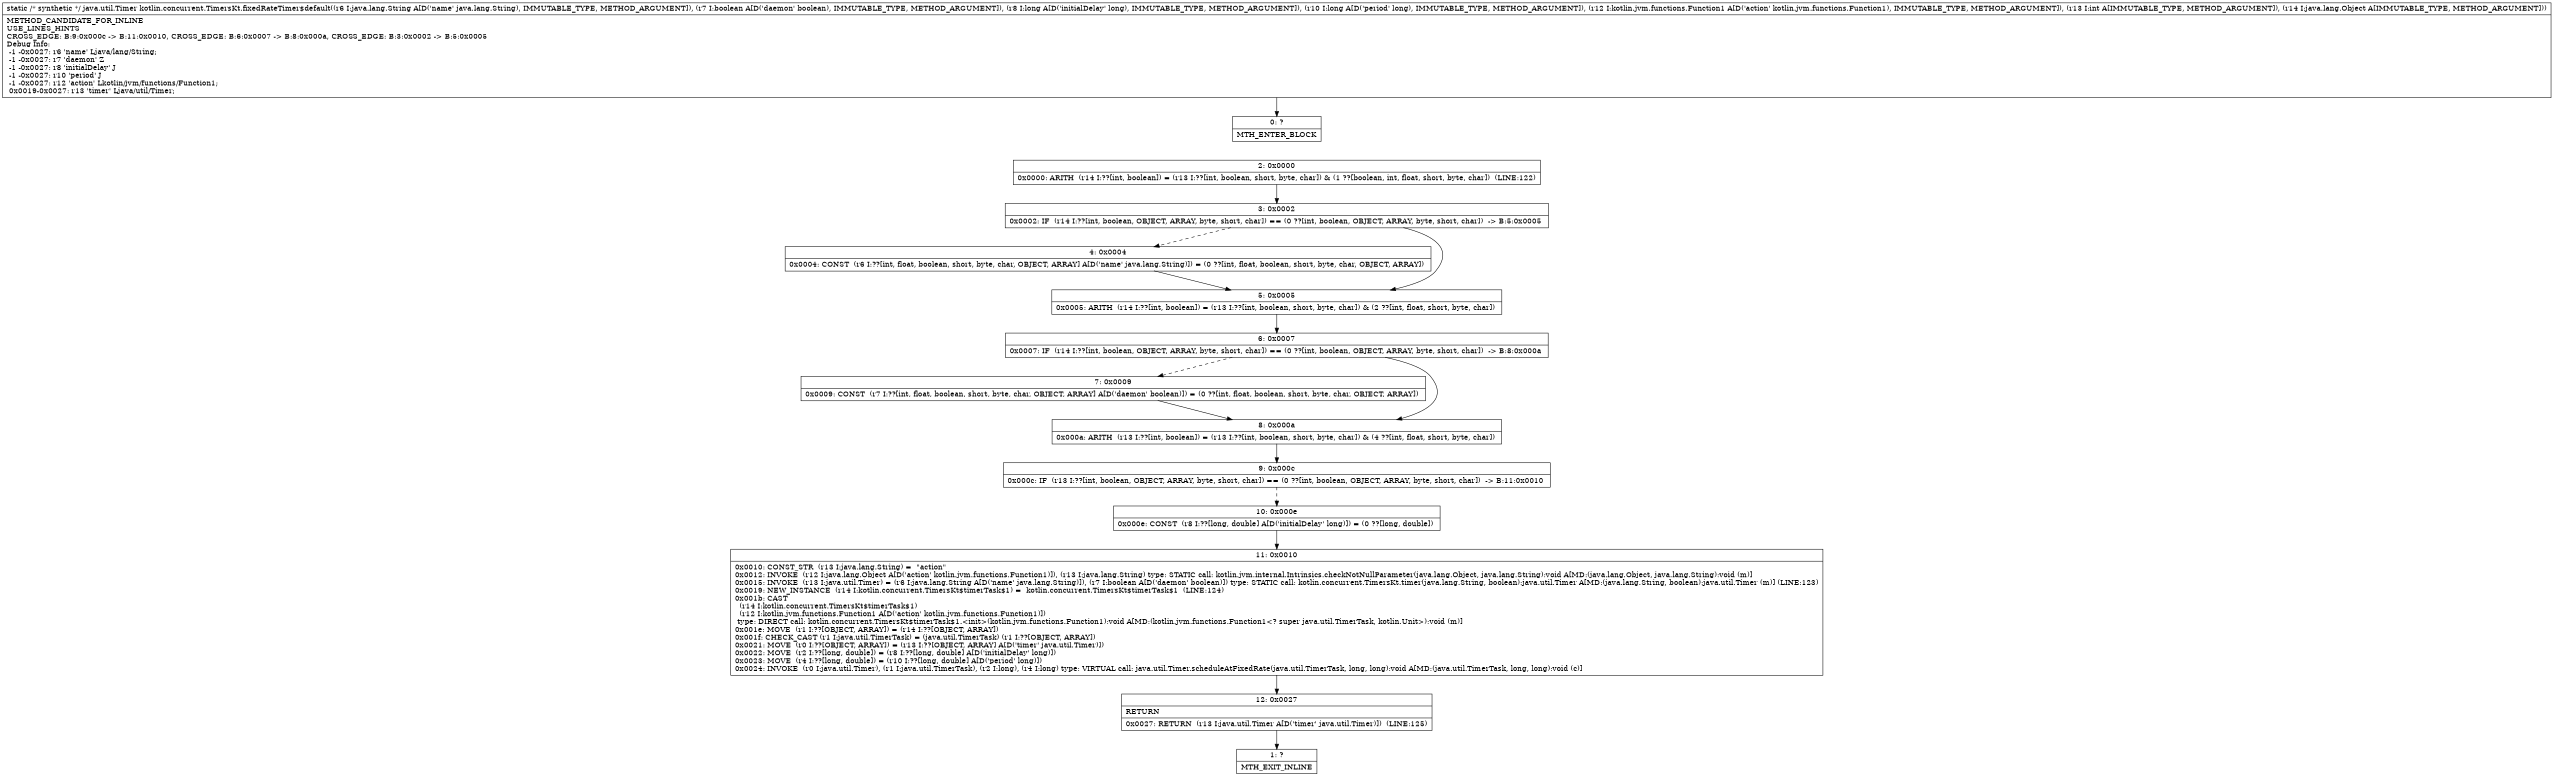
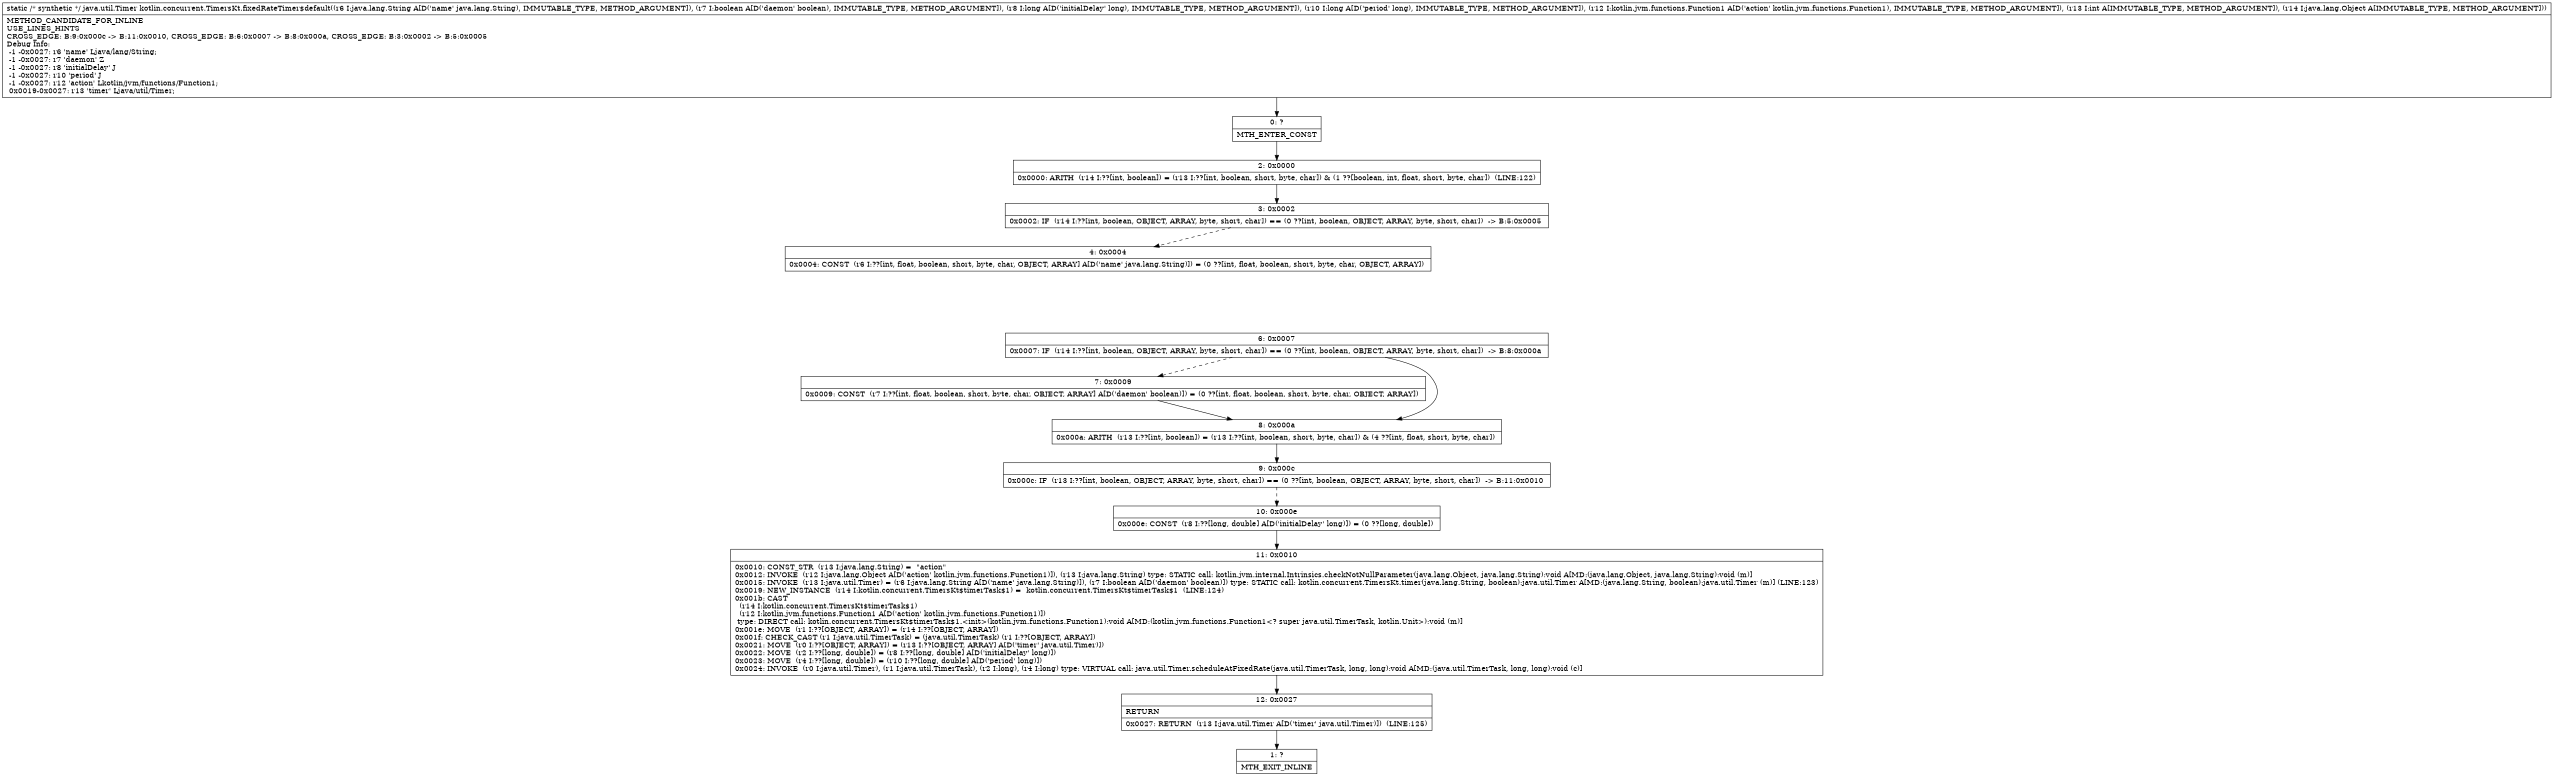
node "0: ?": text "MTH_ENTER_BLOCK" -> "MTH_ENTER_CONST"
edge "0: ?" -> "2: 0x0000": added
node "5: 0x0005": removed
